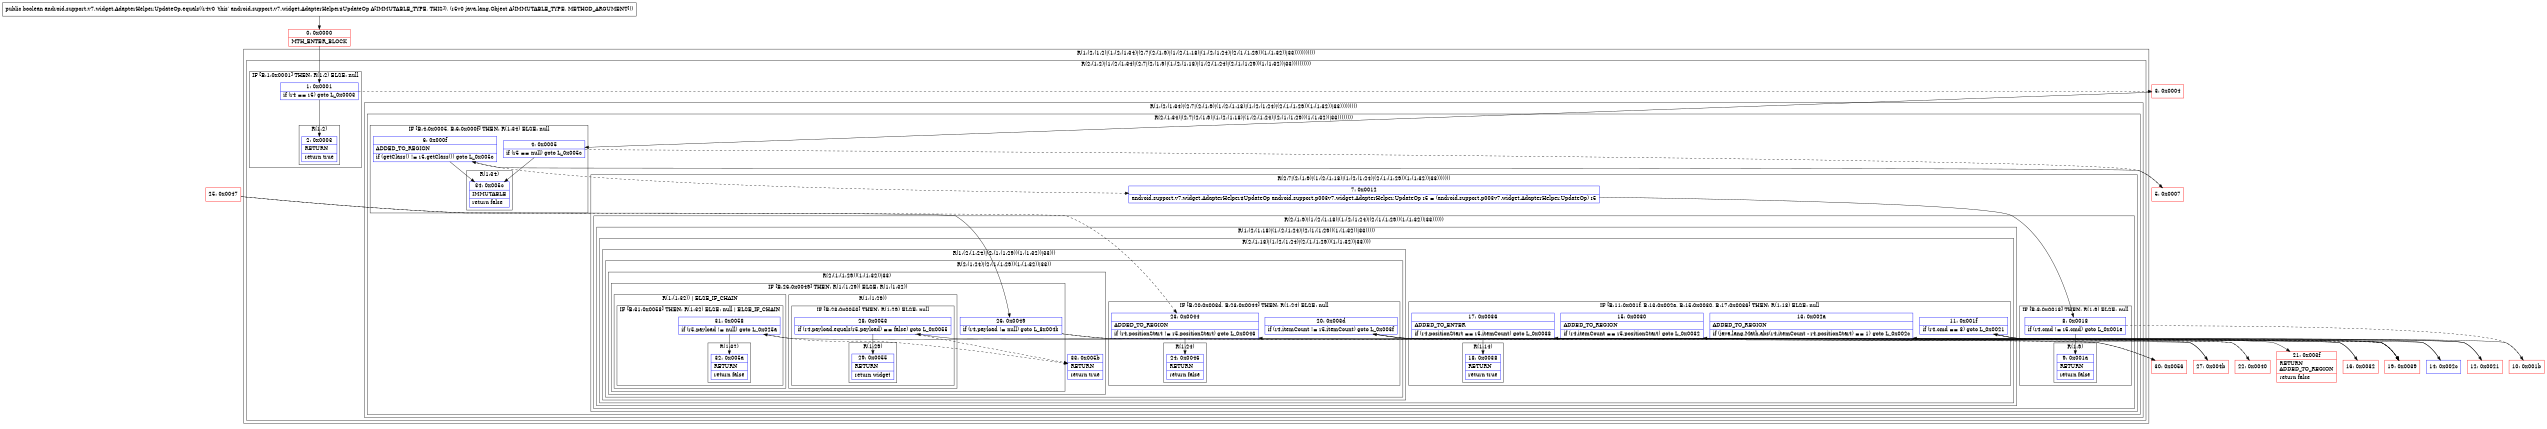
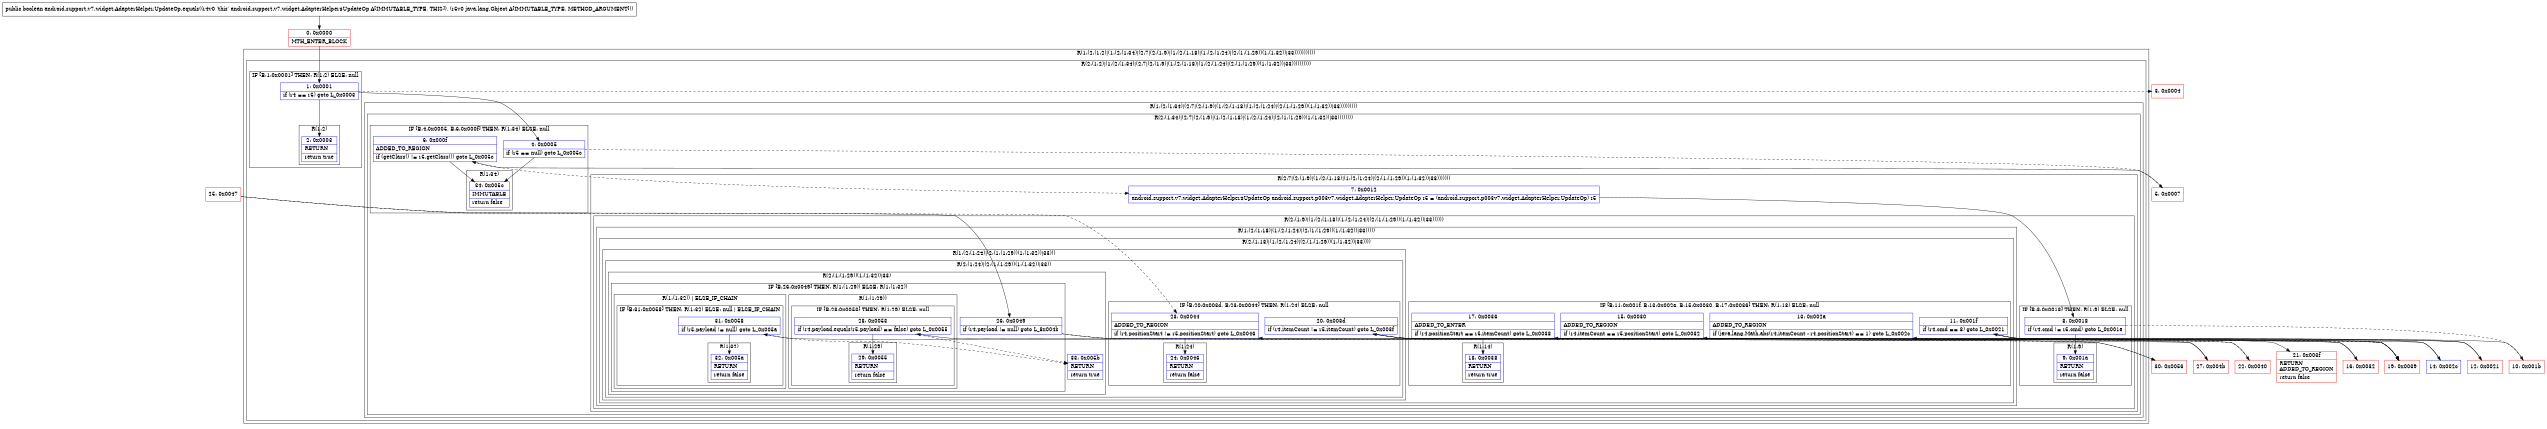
edge "3: 0x0004" -> "4: 0x0005": now "1: 0x0001" -> "4: 0x0005"
node "31: 0x0058": text "if (r5.payload != null) goto L_0x025a" -> "if (r5.payload != null) goto L_0x005a"
edge "13: 0x002a" -> "19: 0x0039": style solid -> dashed
node "29: 0x0055": text "return widget" -> "return false"
